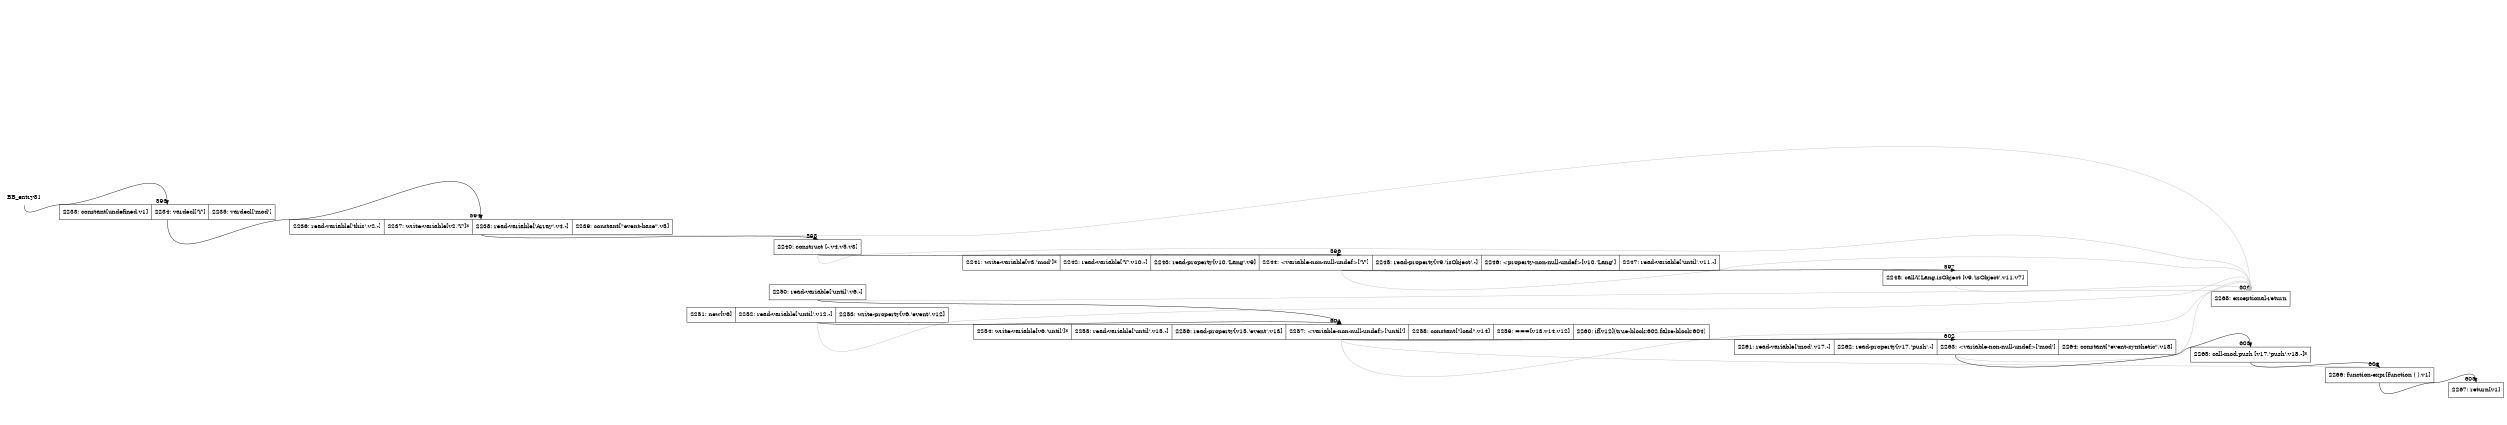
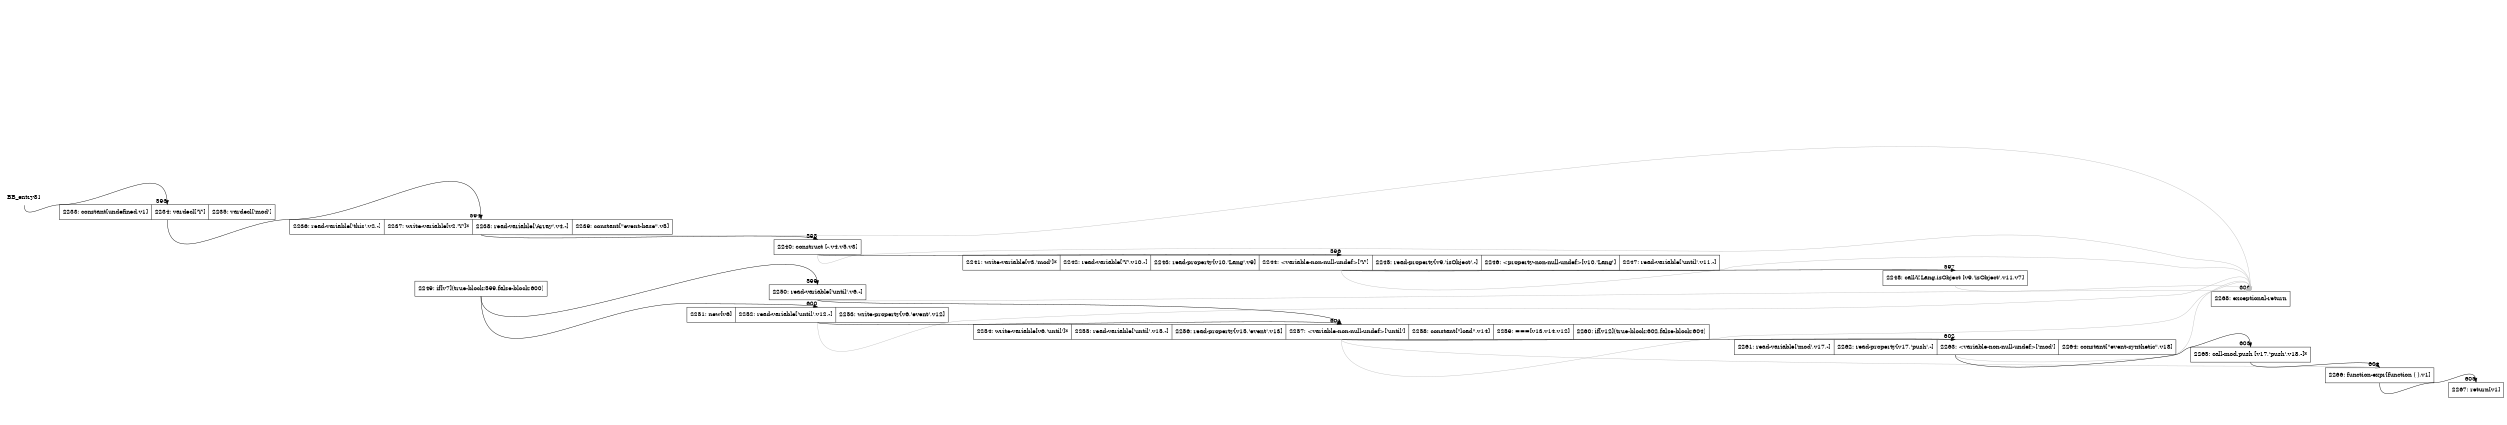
node "2249: if[v7](true-block:599,false-block:600)": added
